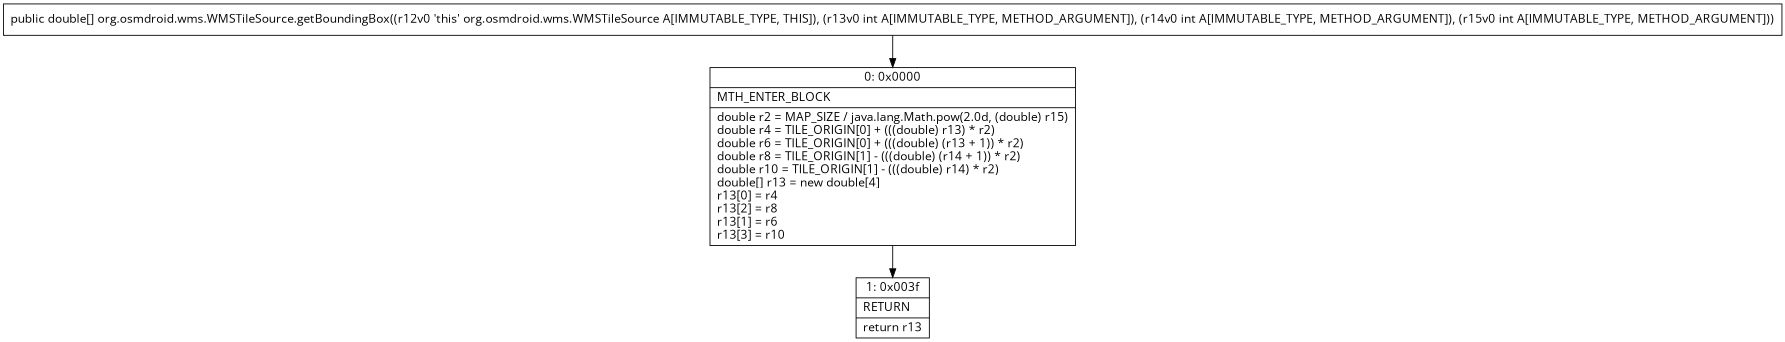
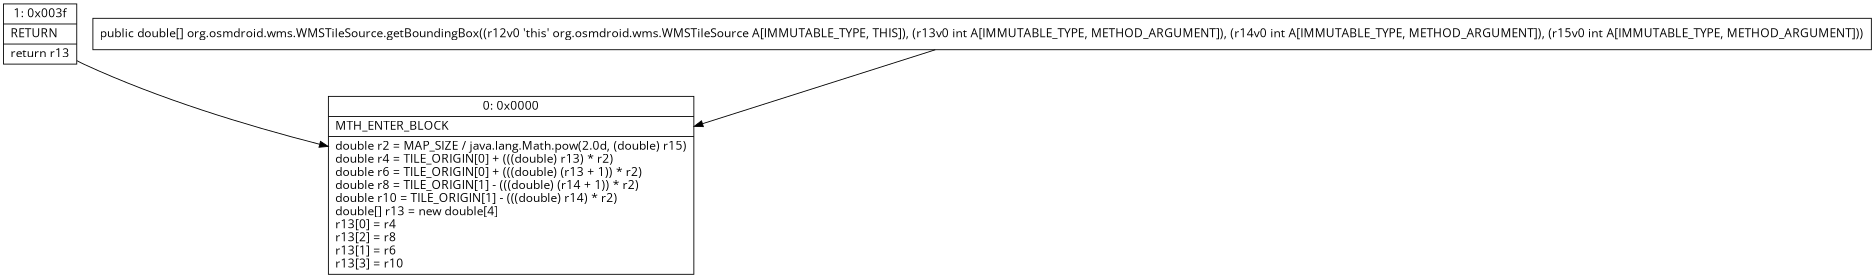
edge "0: 0x0000" -> "1: 0x003f": reversed
